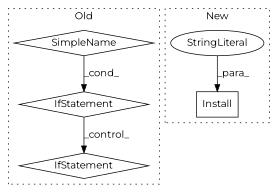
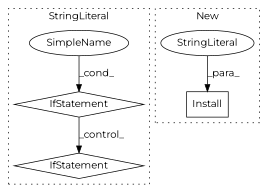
cluster "Old": label "Old" -> "StringLiteral"
node "SimpleName": shape diamond -> ellipse
